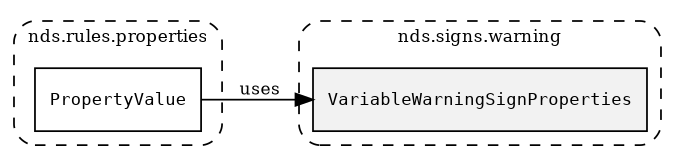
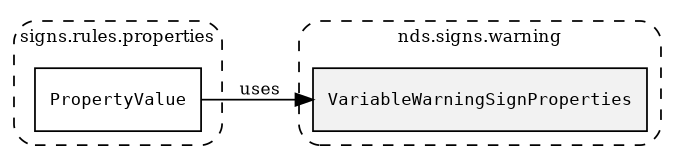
cluster "nds.rules.properties": label "nds.rules.properties" -> "signs.rules.properties"
